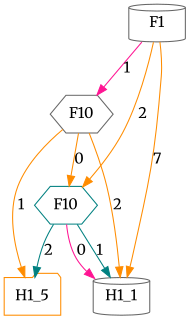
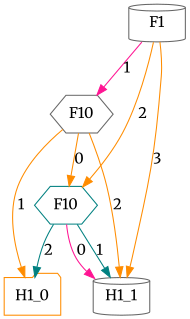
edge "F1" -> "H1_1": label "7" -> "3"
node "H1_5": label "H1_5" -> "H1_0"
